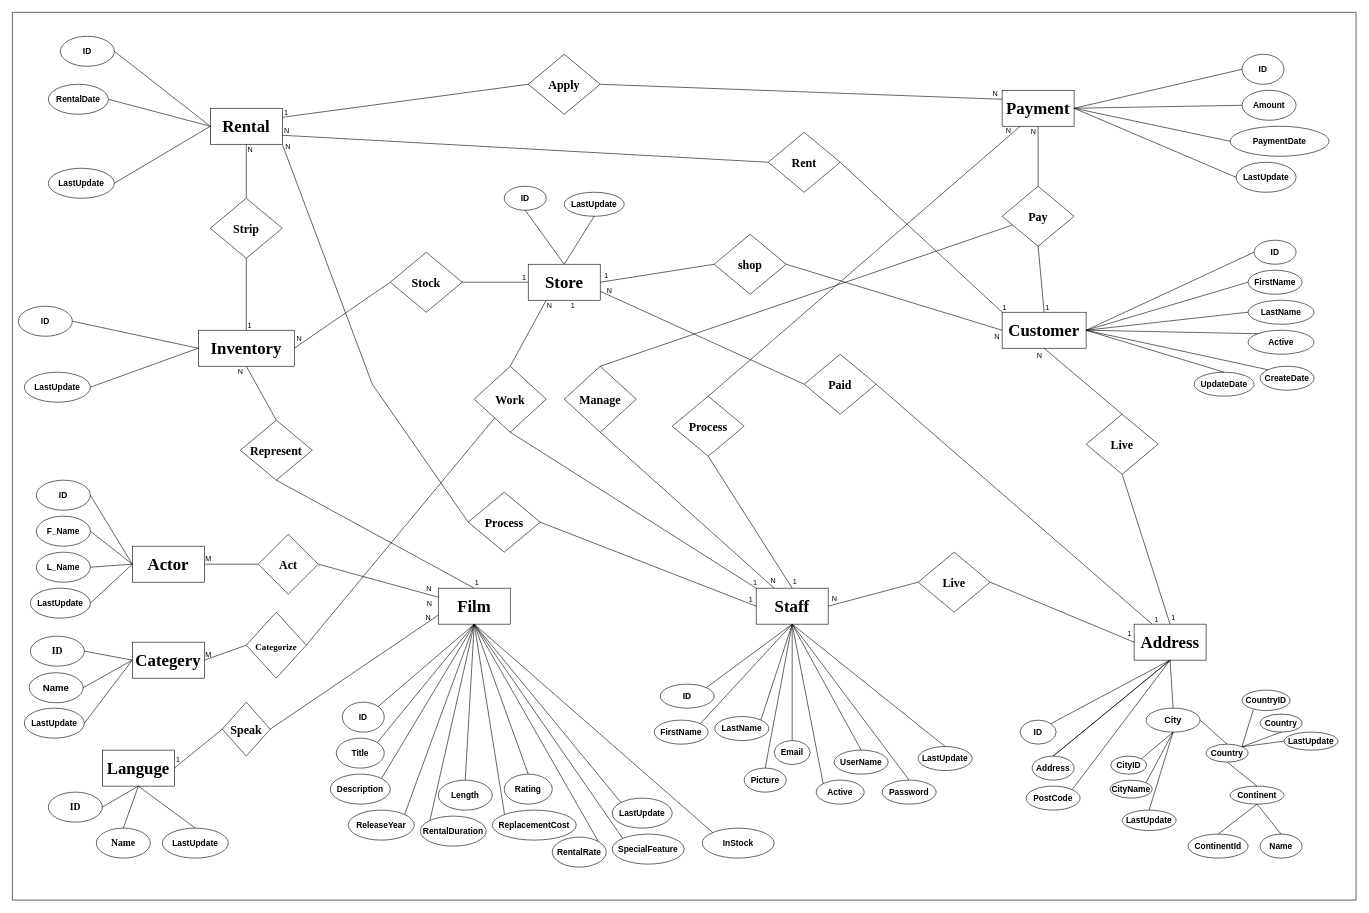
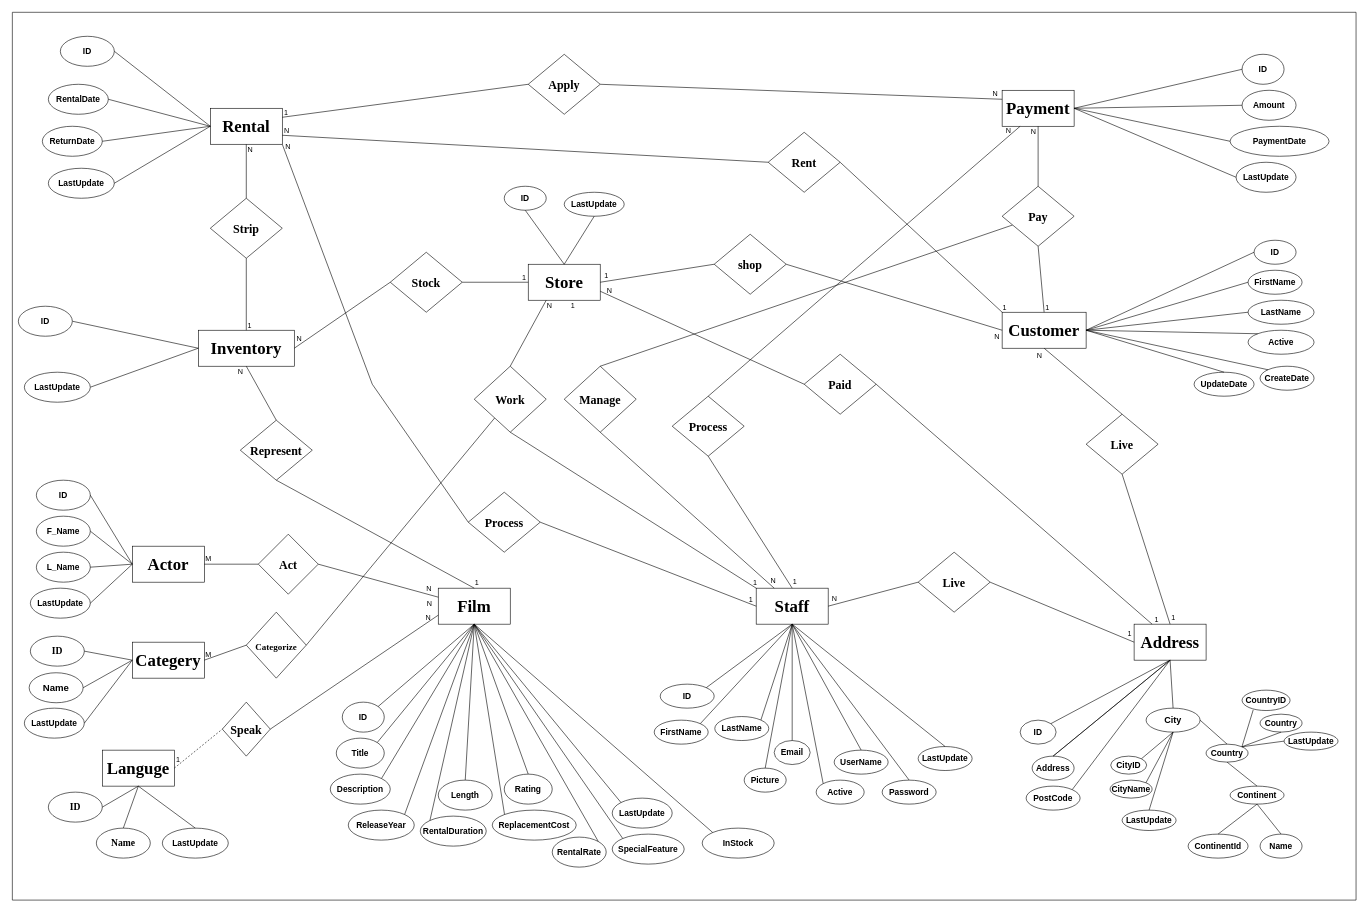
edge "Rental" -- "ReturnDate": added
node "ReturnDate": added
edge "Speak" -- "Languge": style solid -> dashed
